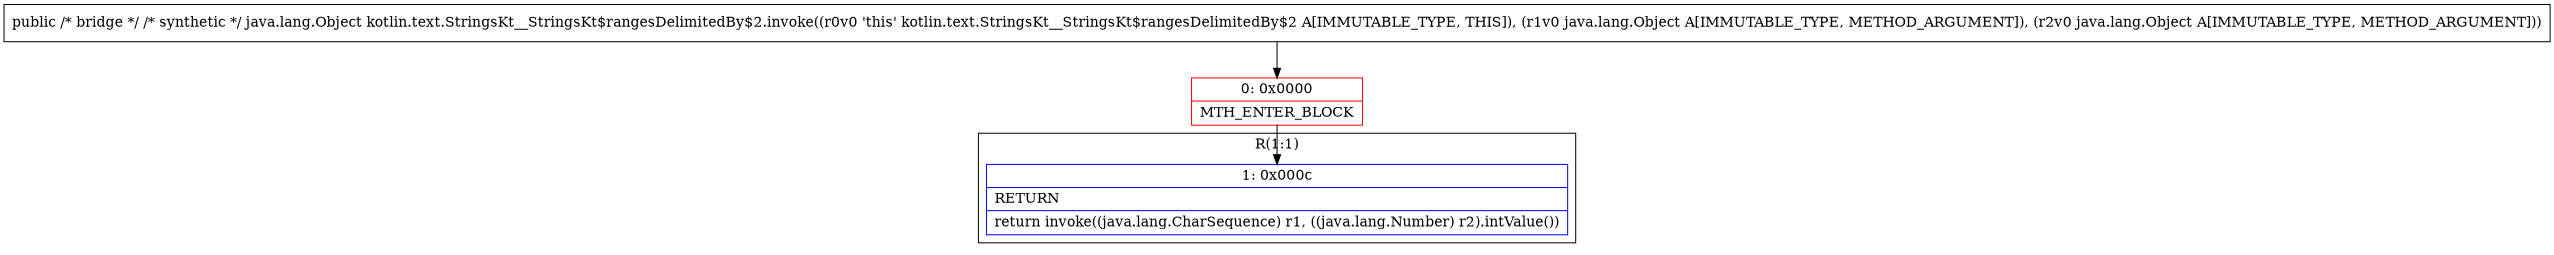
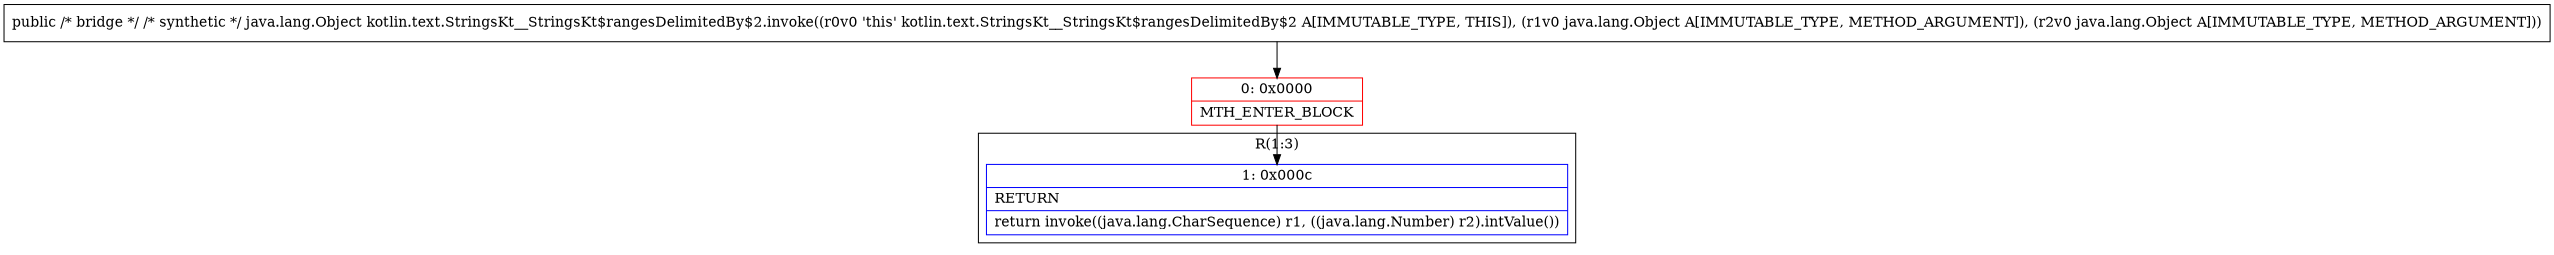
cluster "R(1:1)": label "R(1:1)" -> "R(1:3)"
